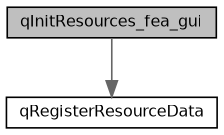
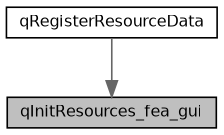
edge "qInitResources_fea_gui" -> "qRegisterResourceData": reversed
